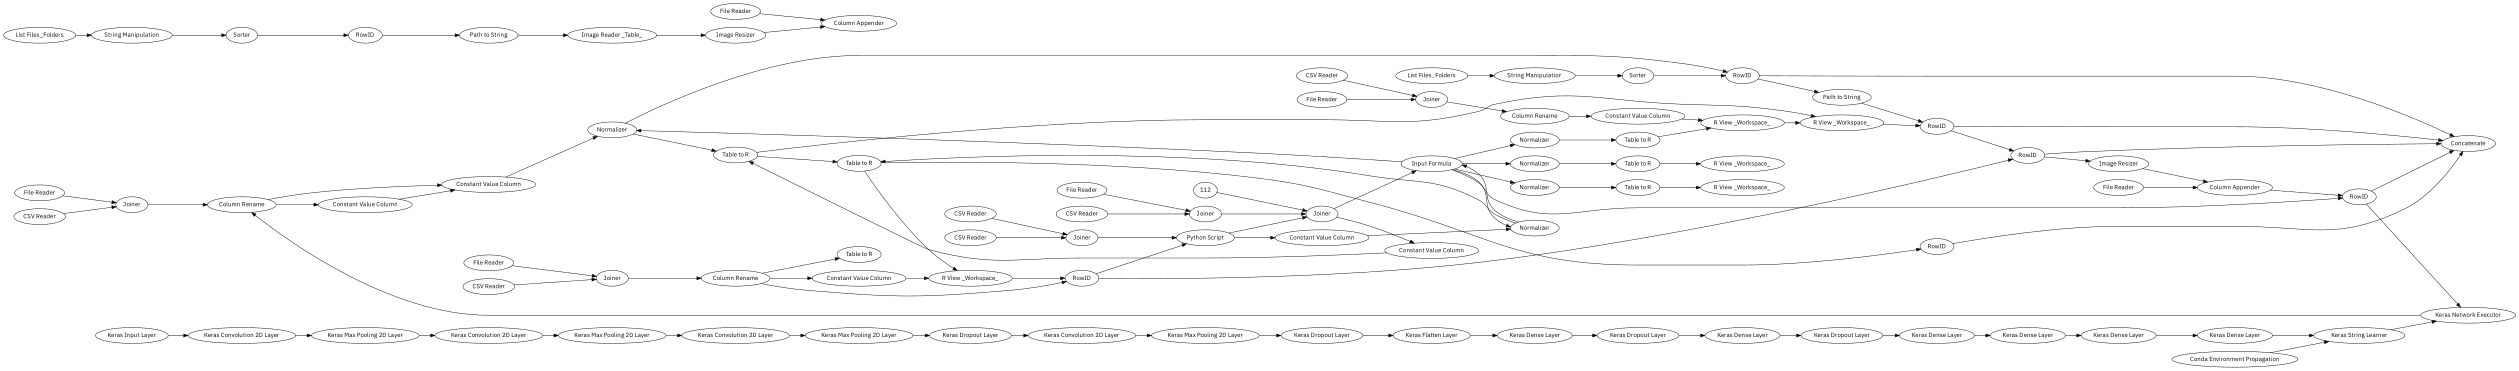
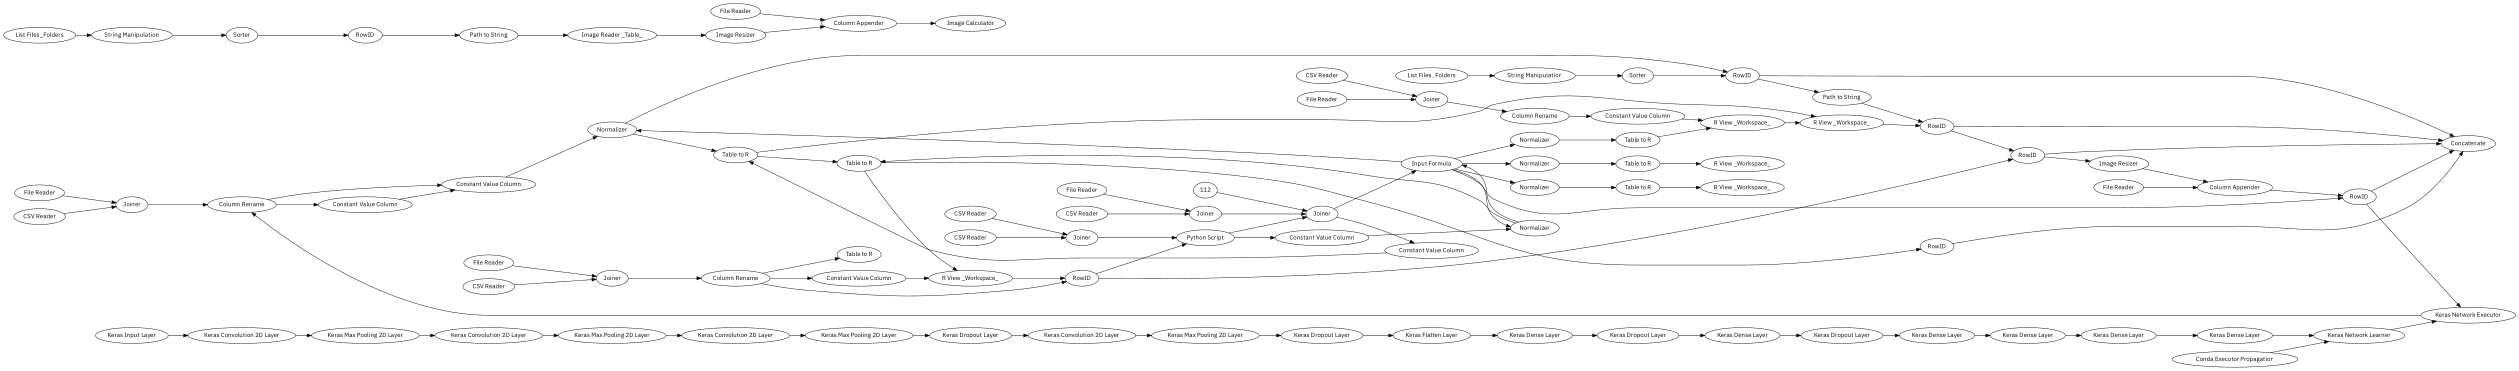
node "Image Calculator": added
node "Keras String Learner": label "Keras String Learner" -> "Keras Network Learner"
node "Conda Environment Propagation": label "Conda Environment Propagation" -> "Conda Executor Propagation"
